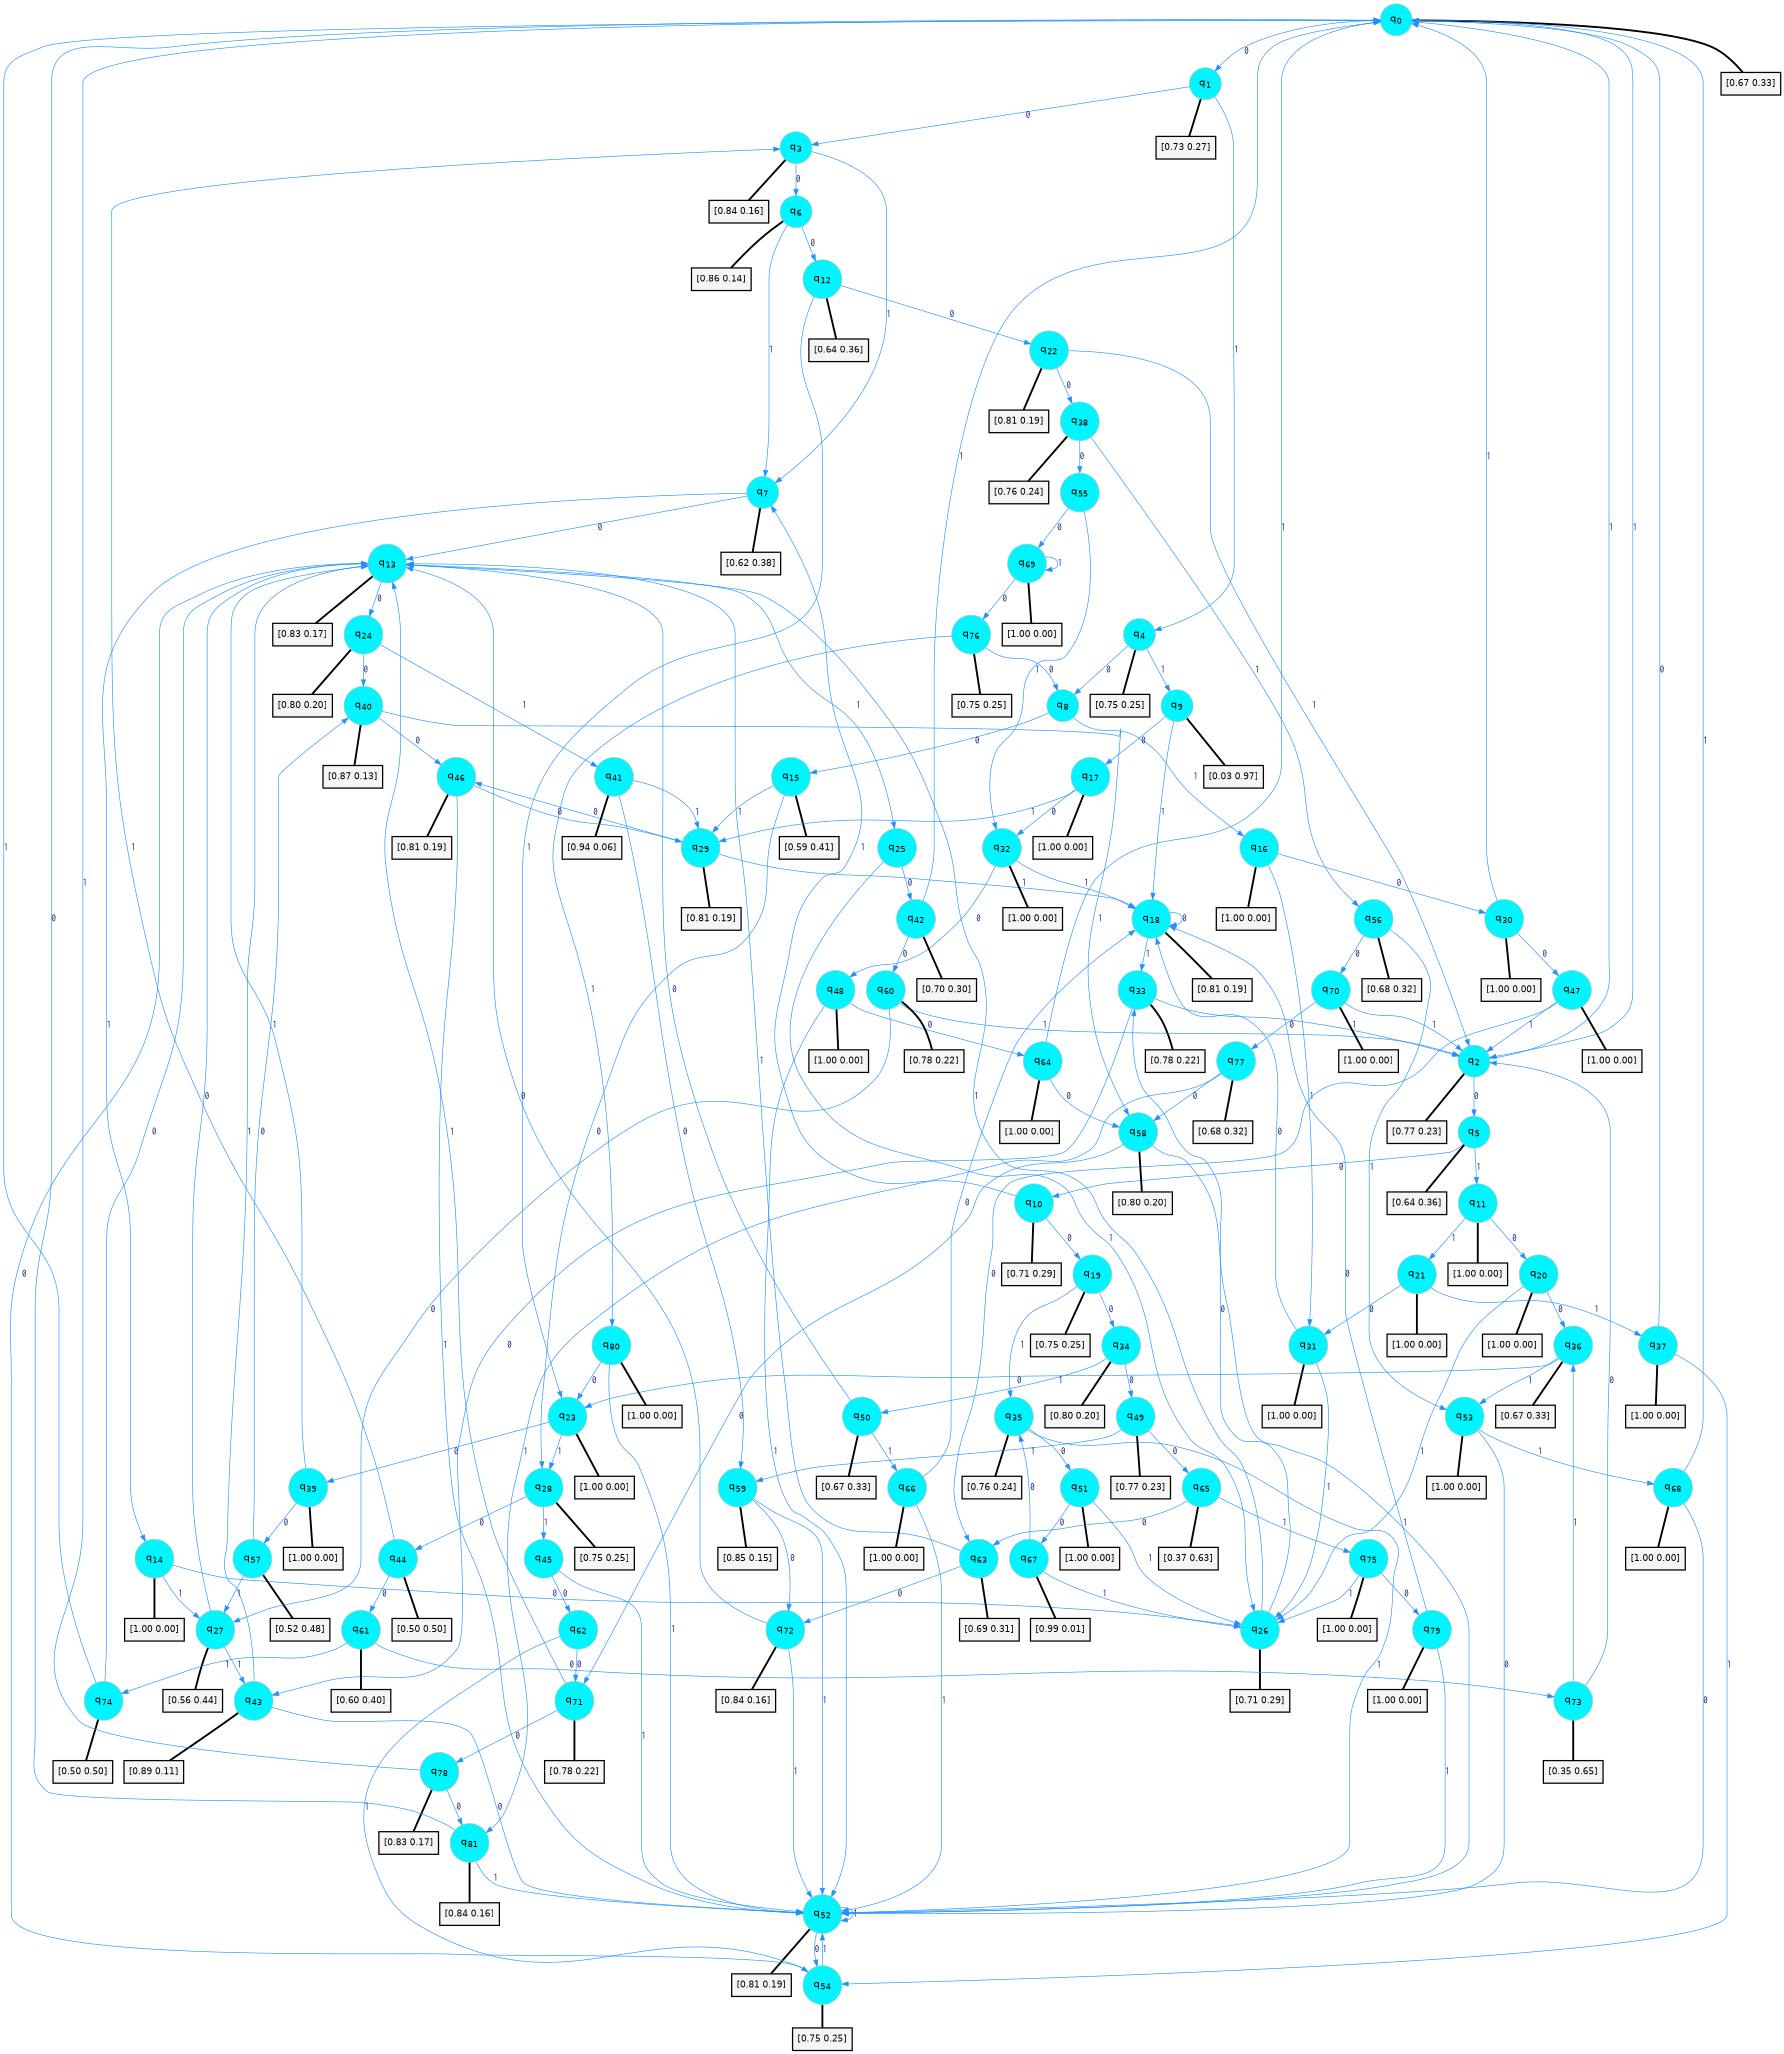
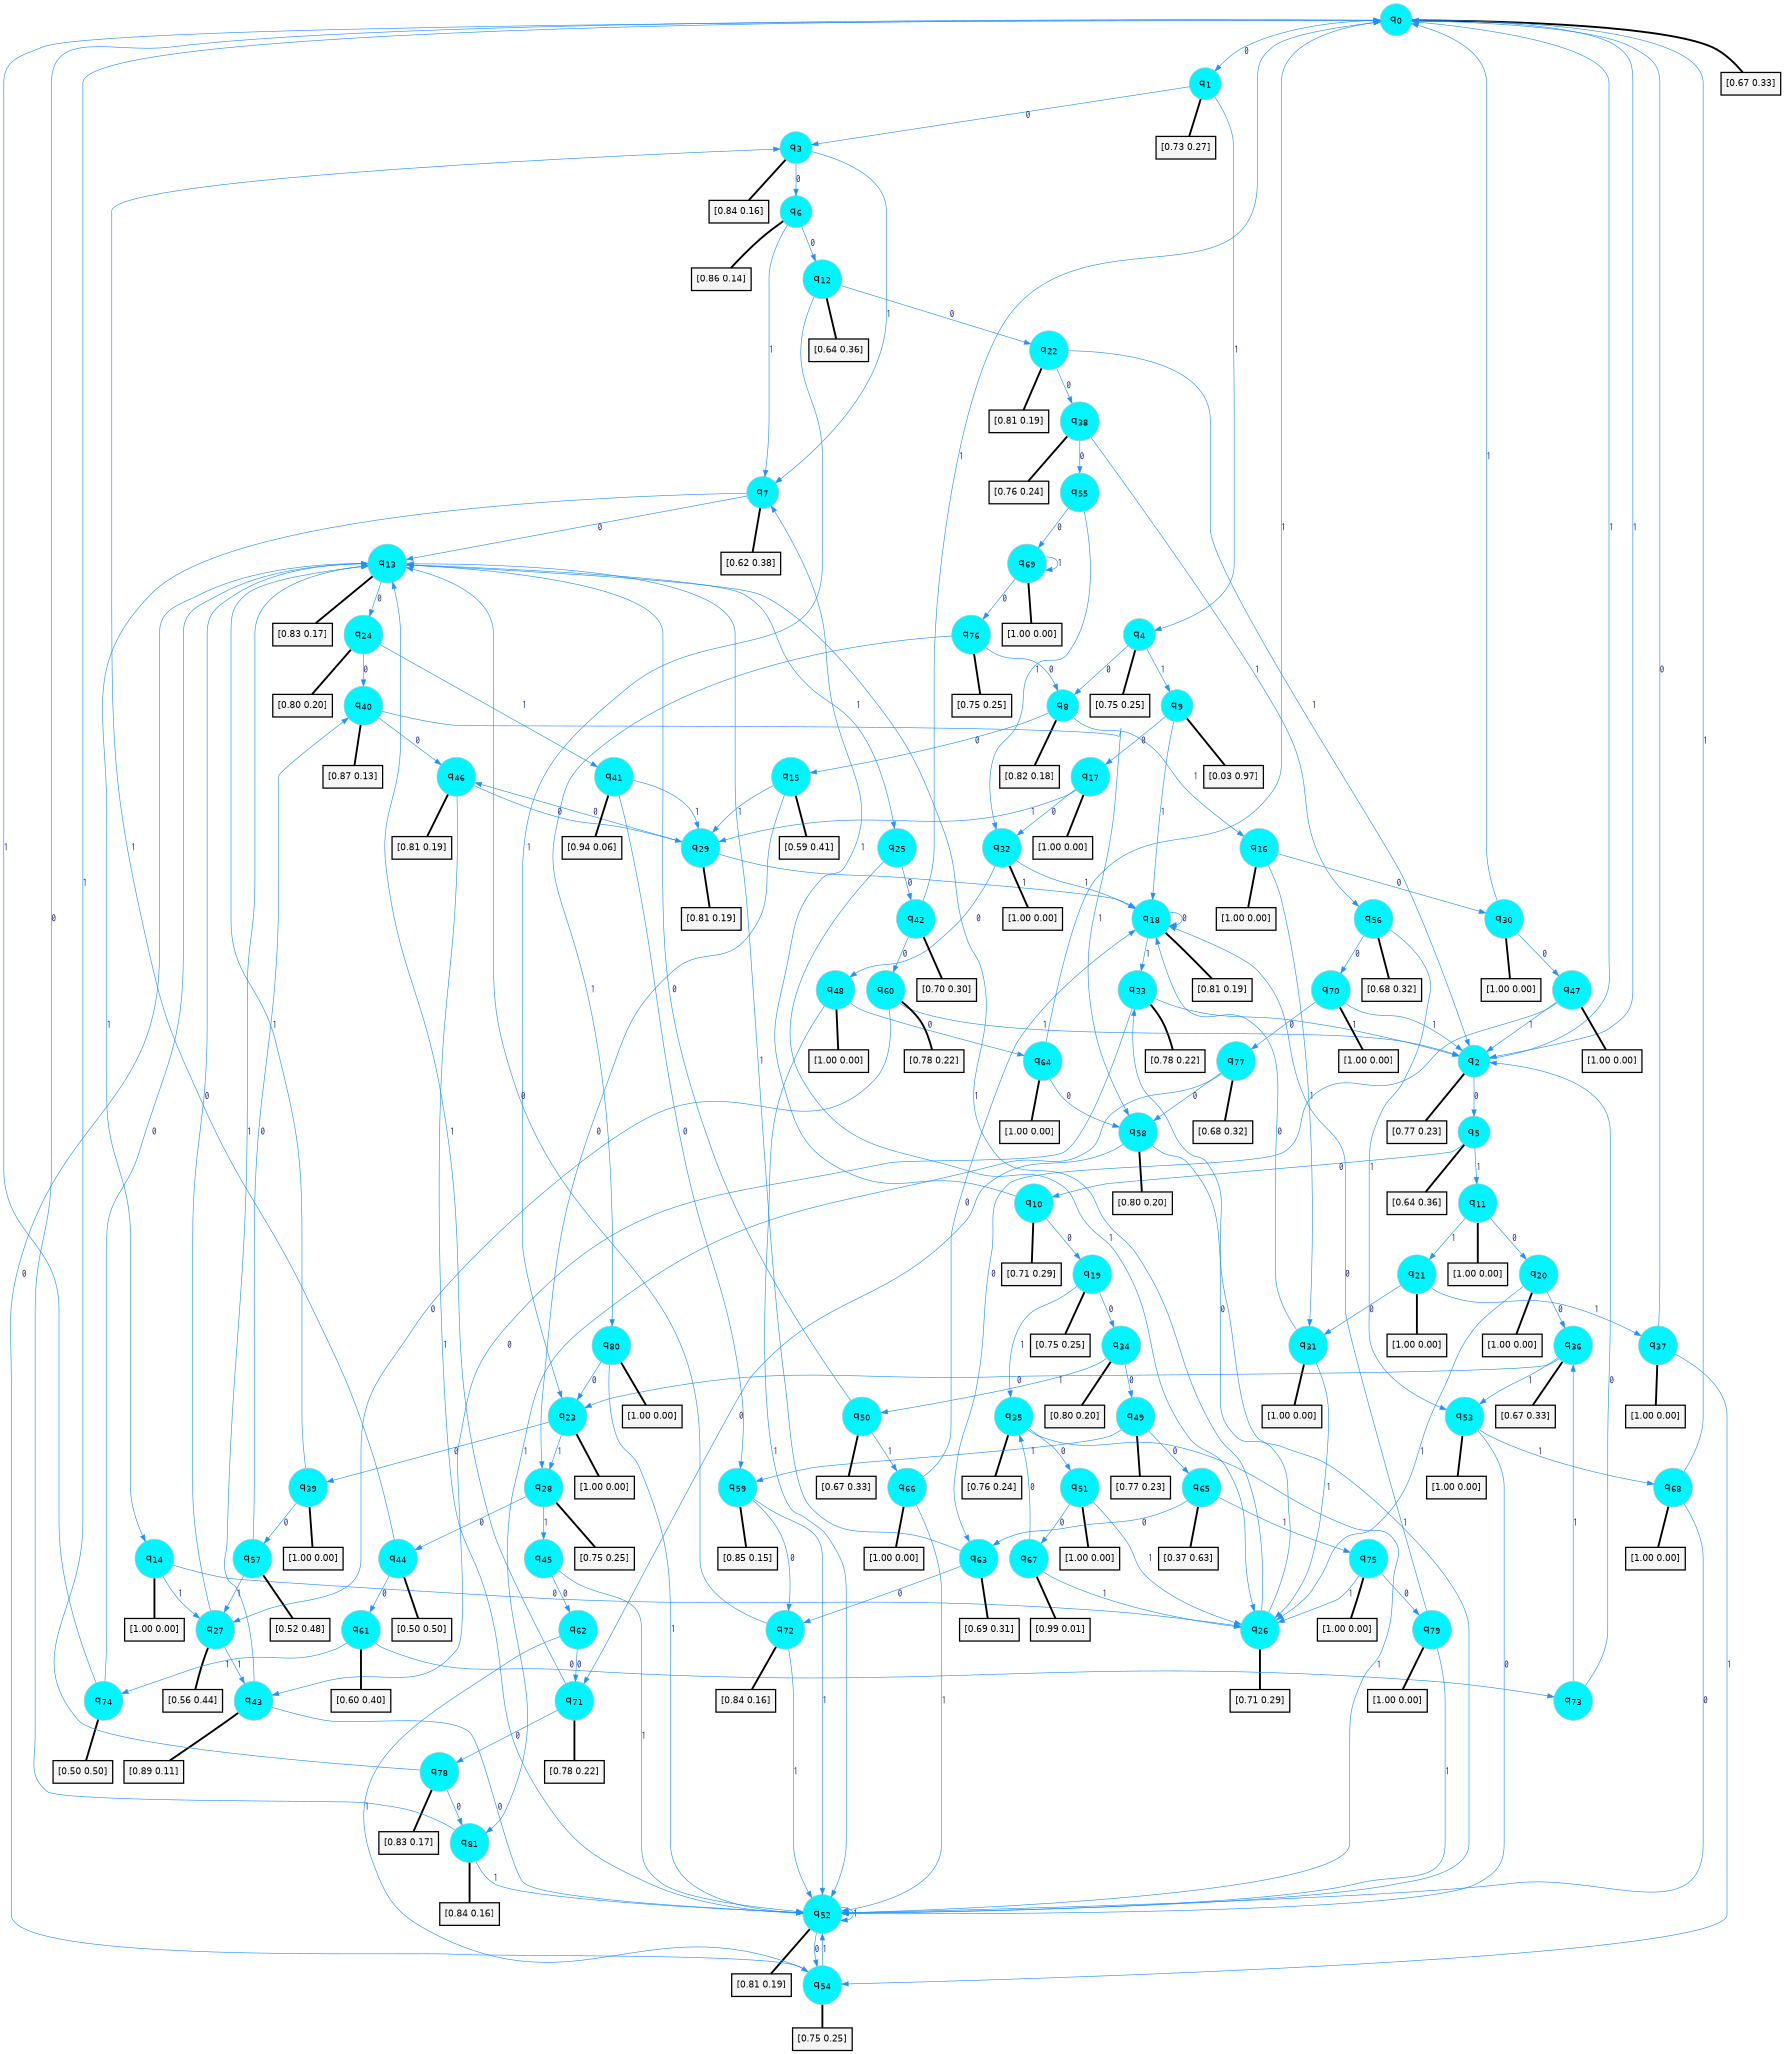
node "[0.82 0.18]": added
node "[0.35 0.65]": removed
